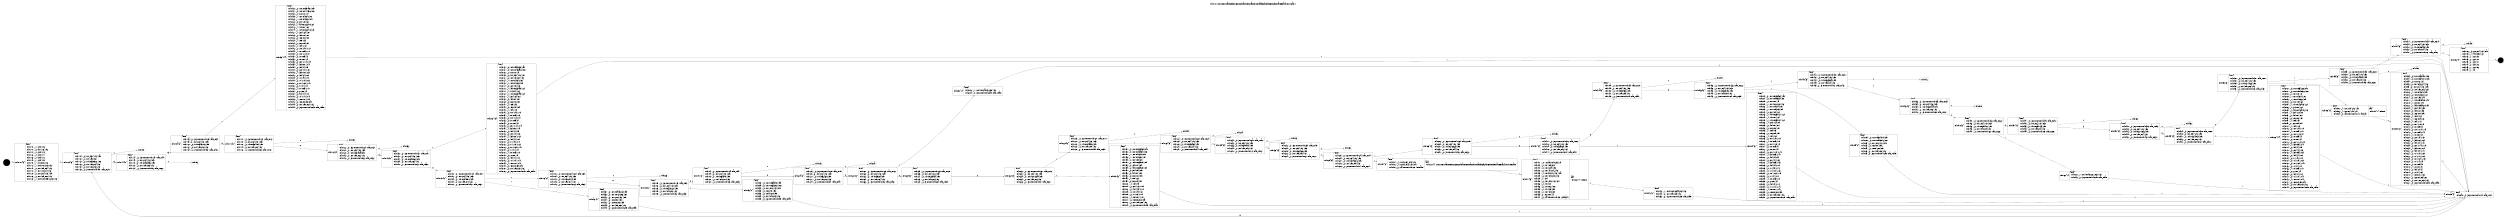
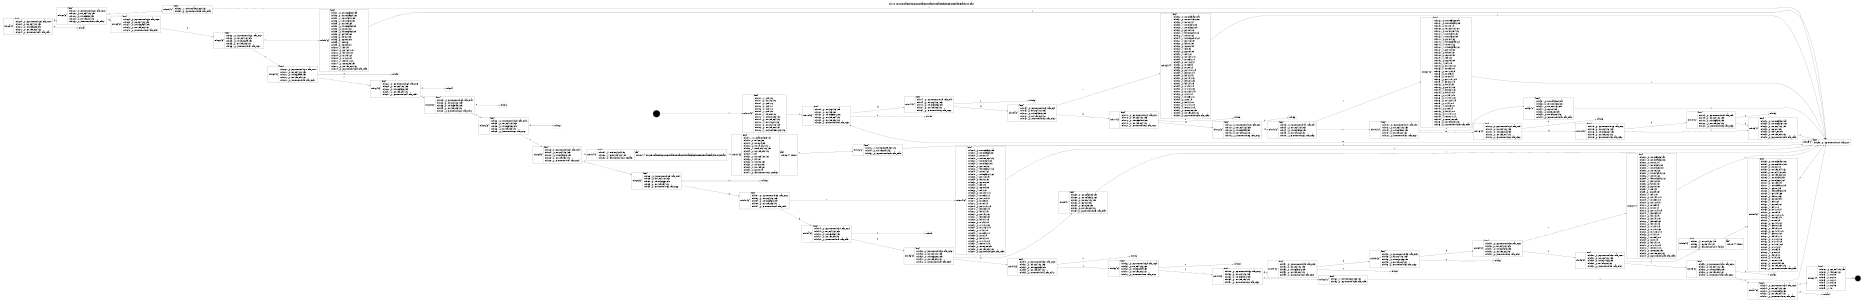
edge "0x4017f4 [22]" -> "0x40180a [22]": now "0x4017f4 [22]" -> "0x401c98 [27]"
